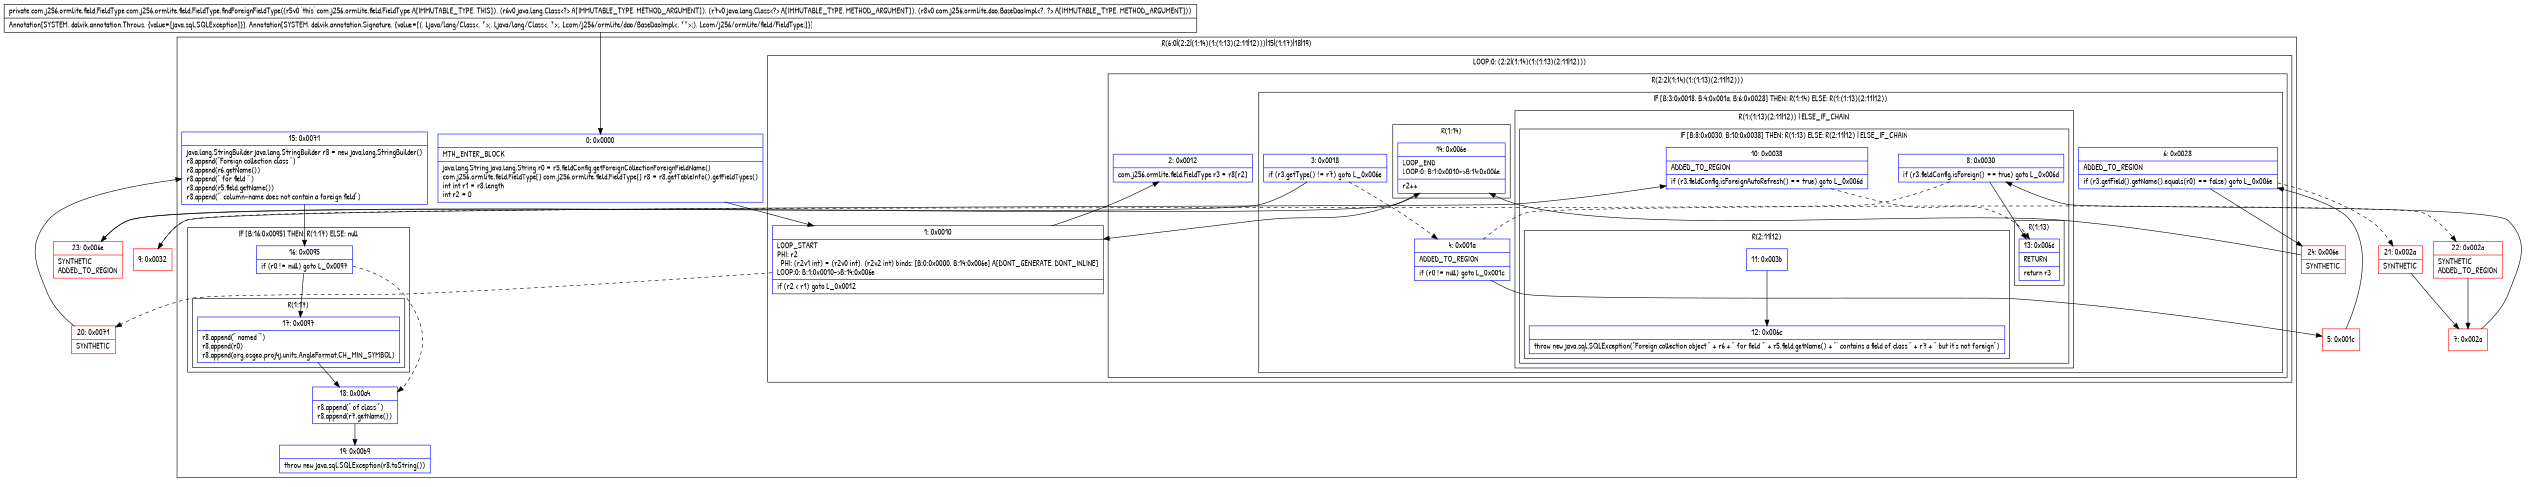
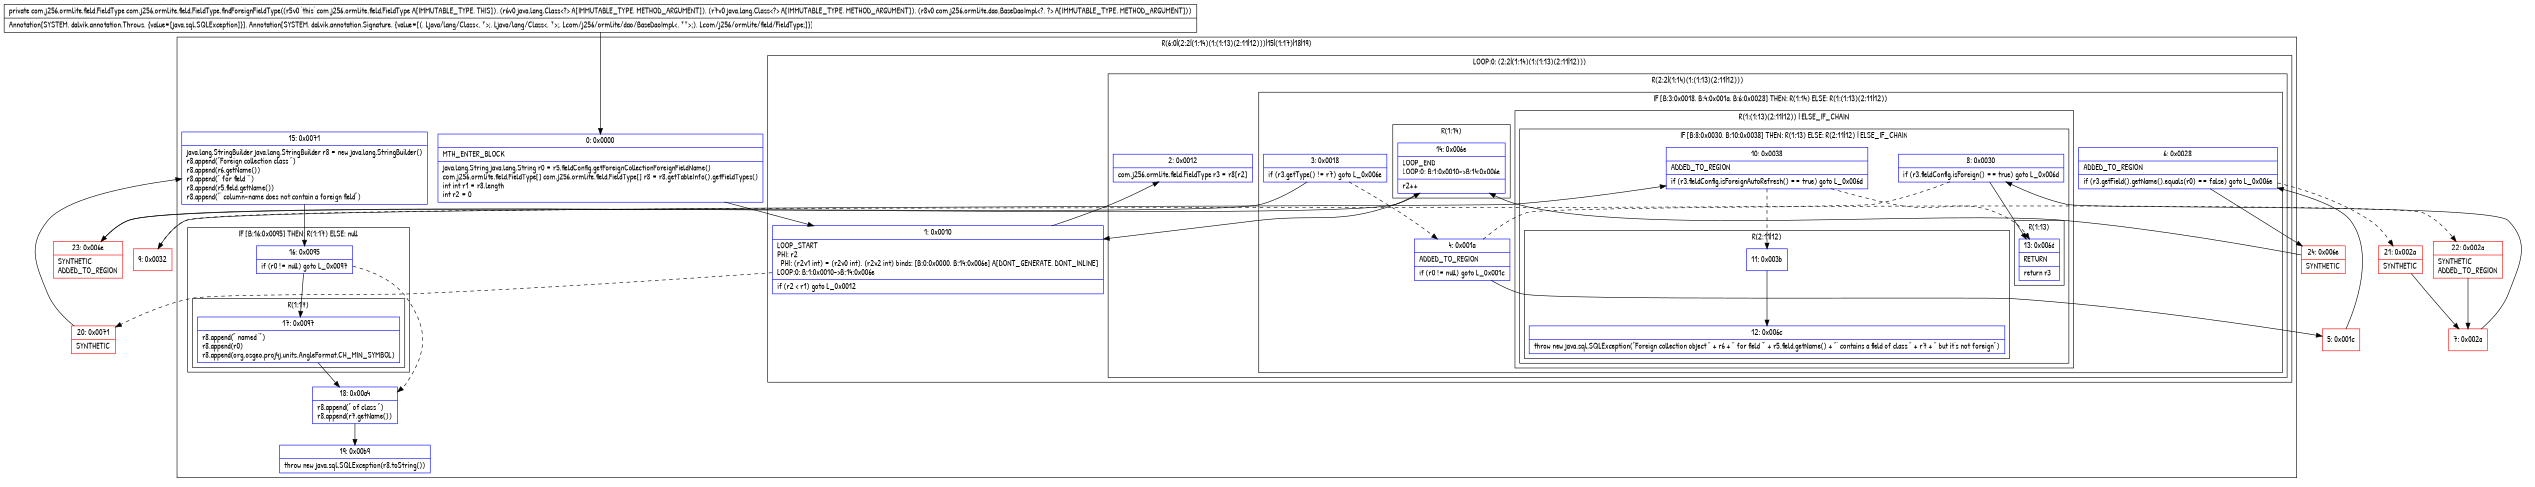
edge "10: 0x0038" -> "11: 0x003b": added
